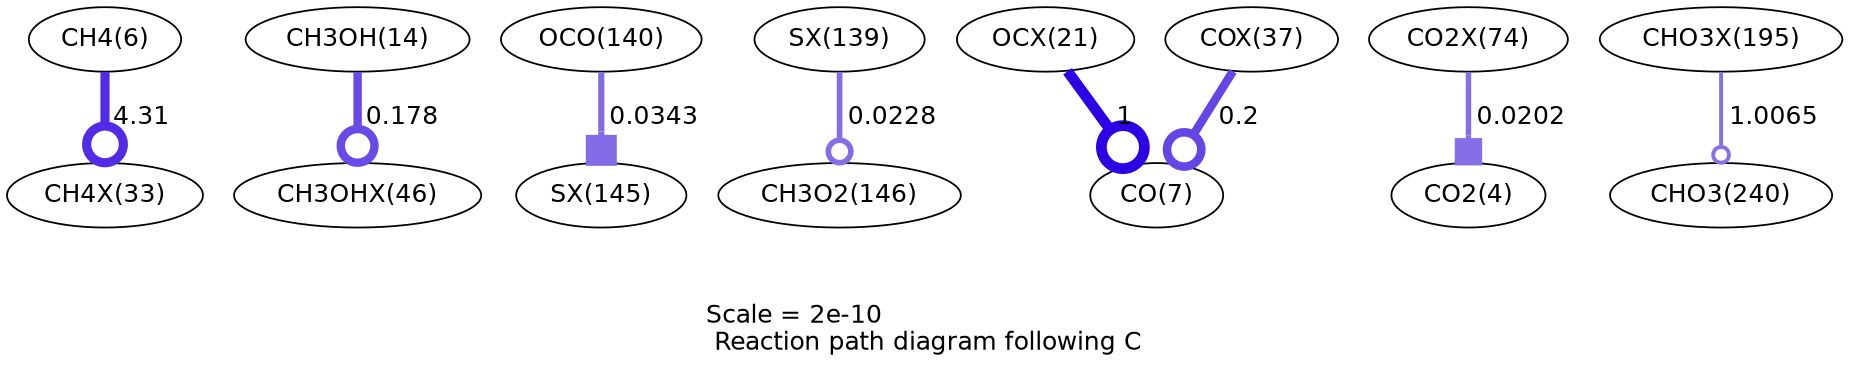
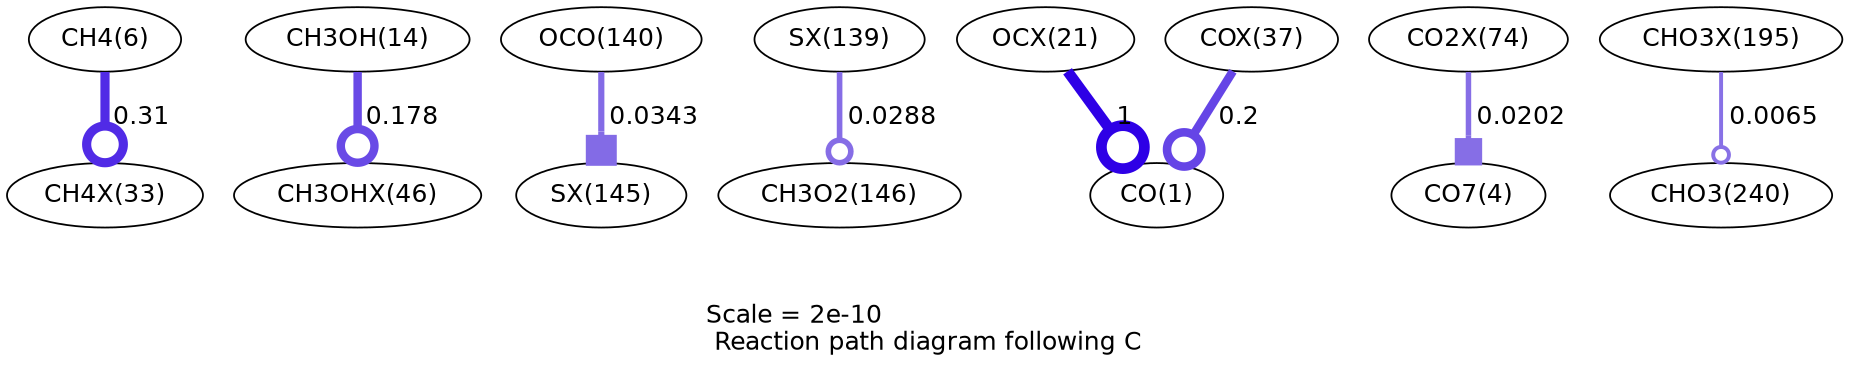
edge "CH4(6)" -> "CH4X(33)": label " 4.31" -> " 0.31"
edge "SX(139)" -> "CH3O2(146)": label " 0.0228" -> " 0.0288"
edge "CHO3X(195)" -> "CHO3(240)": label " 1.0065" -> " 0.0065"
node "CO(7)": label "CO(7)" -> "CO(1)"
node "CO2(4)": label "CO2(4)" -> "CO7(4)"
